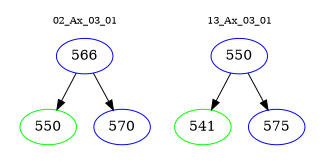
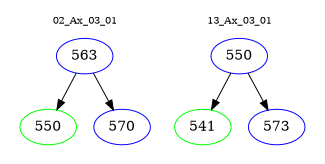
node "566": label "566" -> "563"
node "575": label "575" -> "573"
